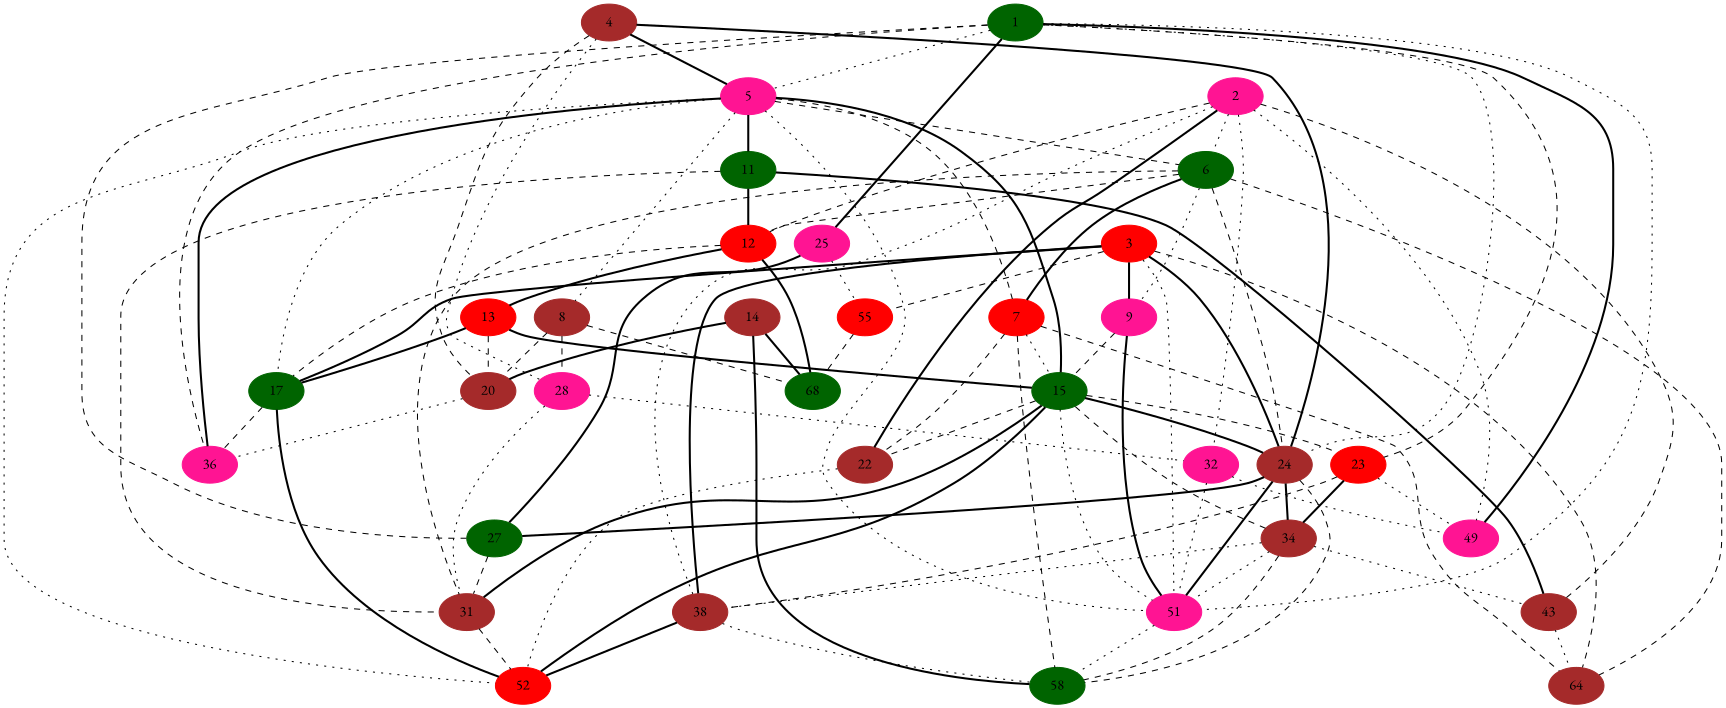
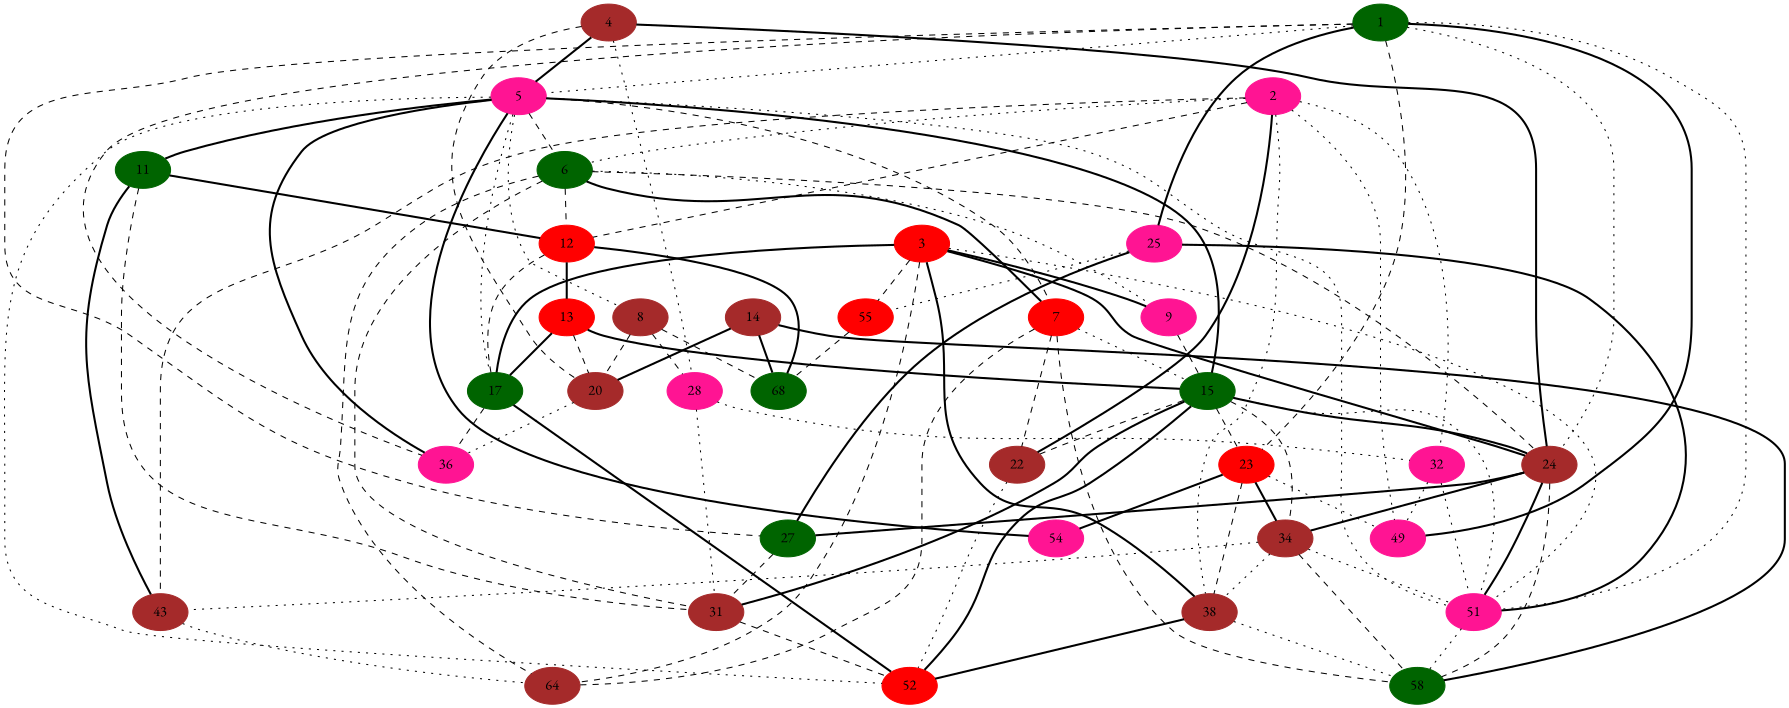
edge "9" -- "51": now "25" -- "51"
node "54": added
